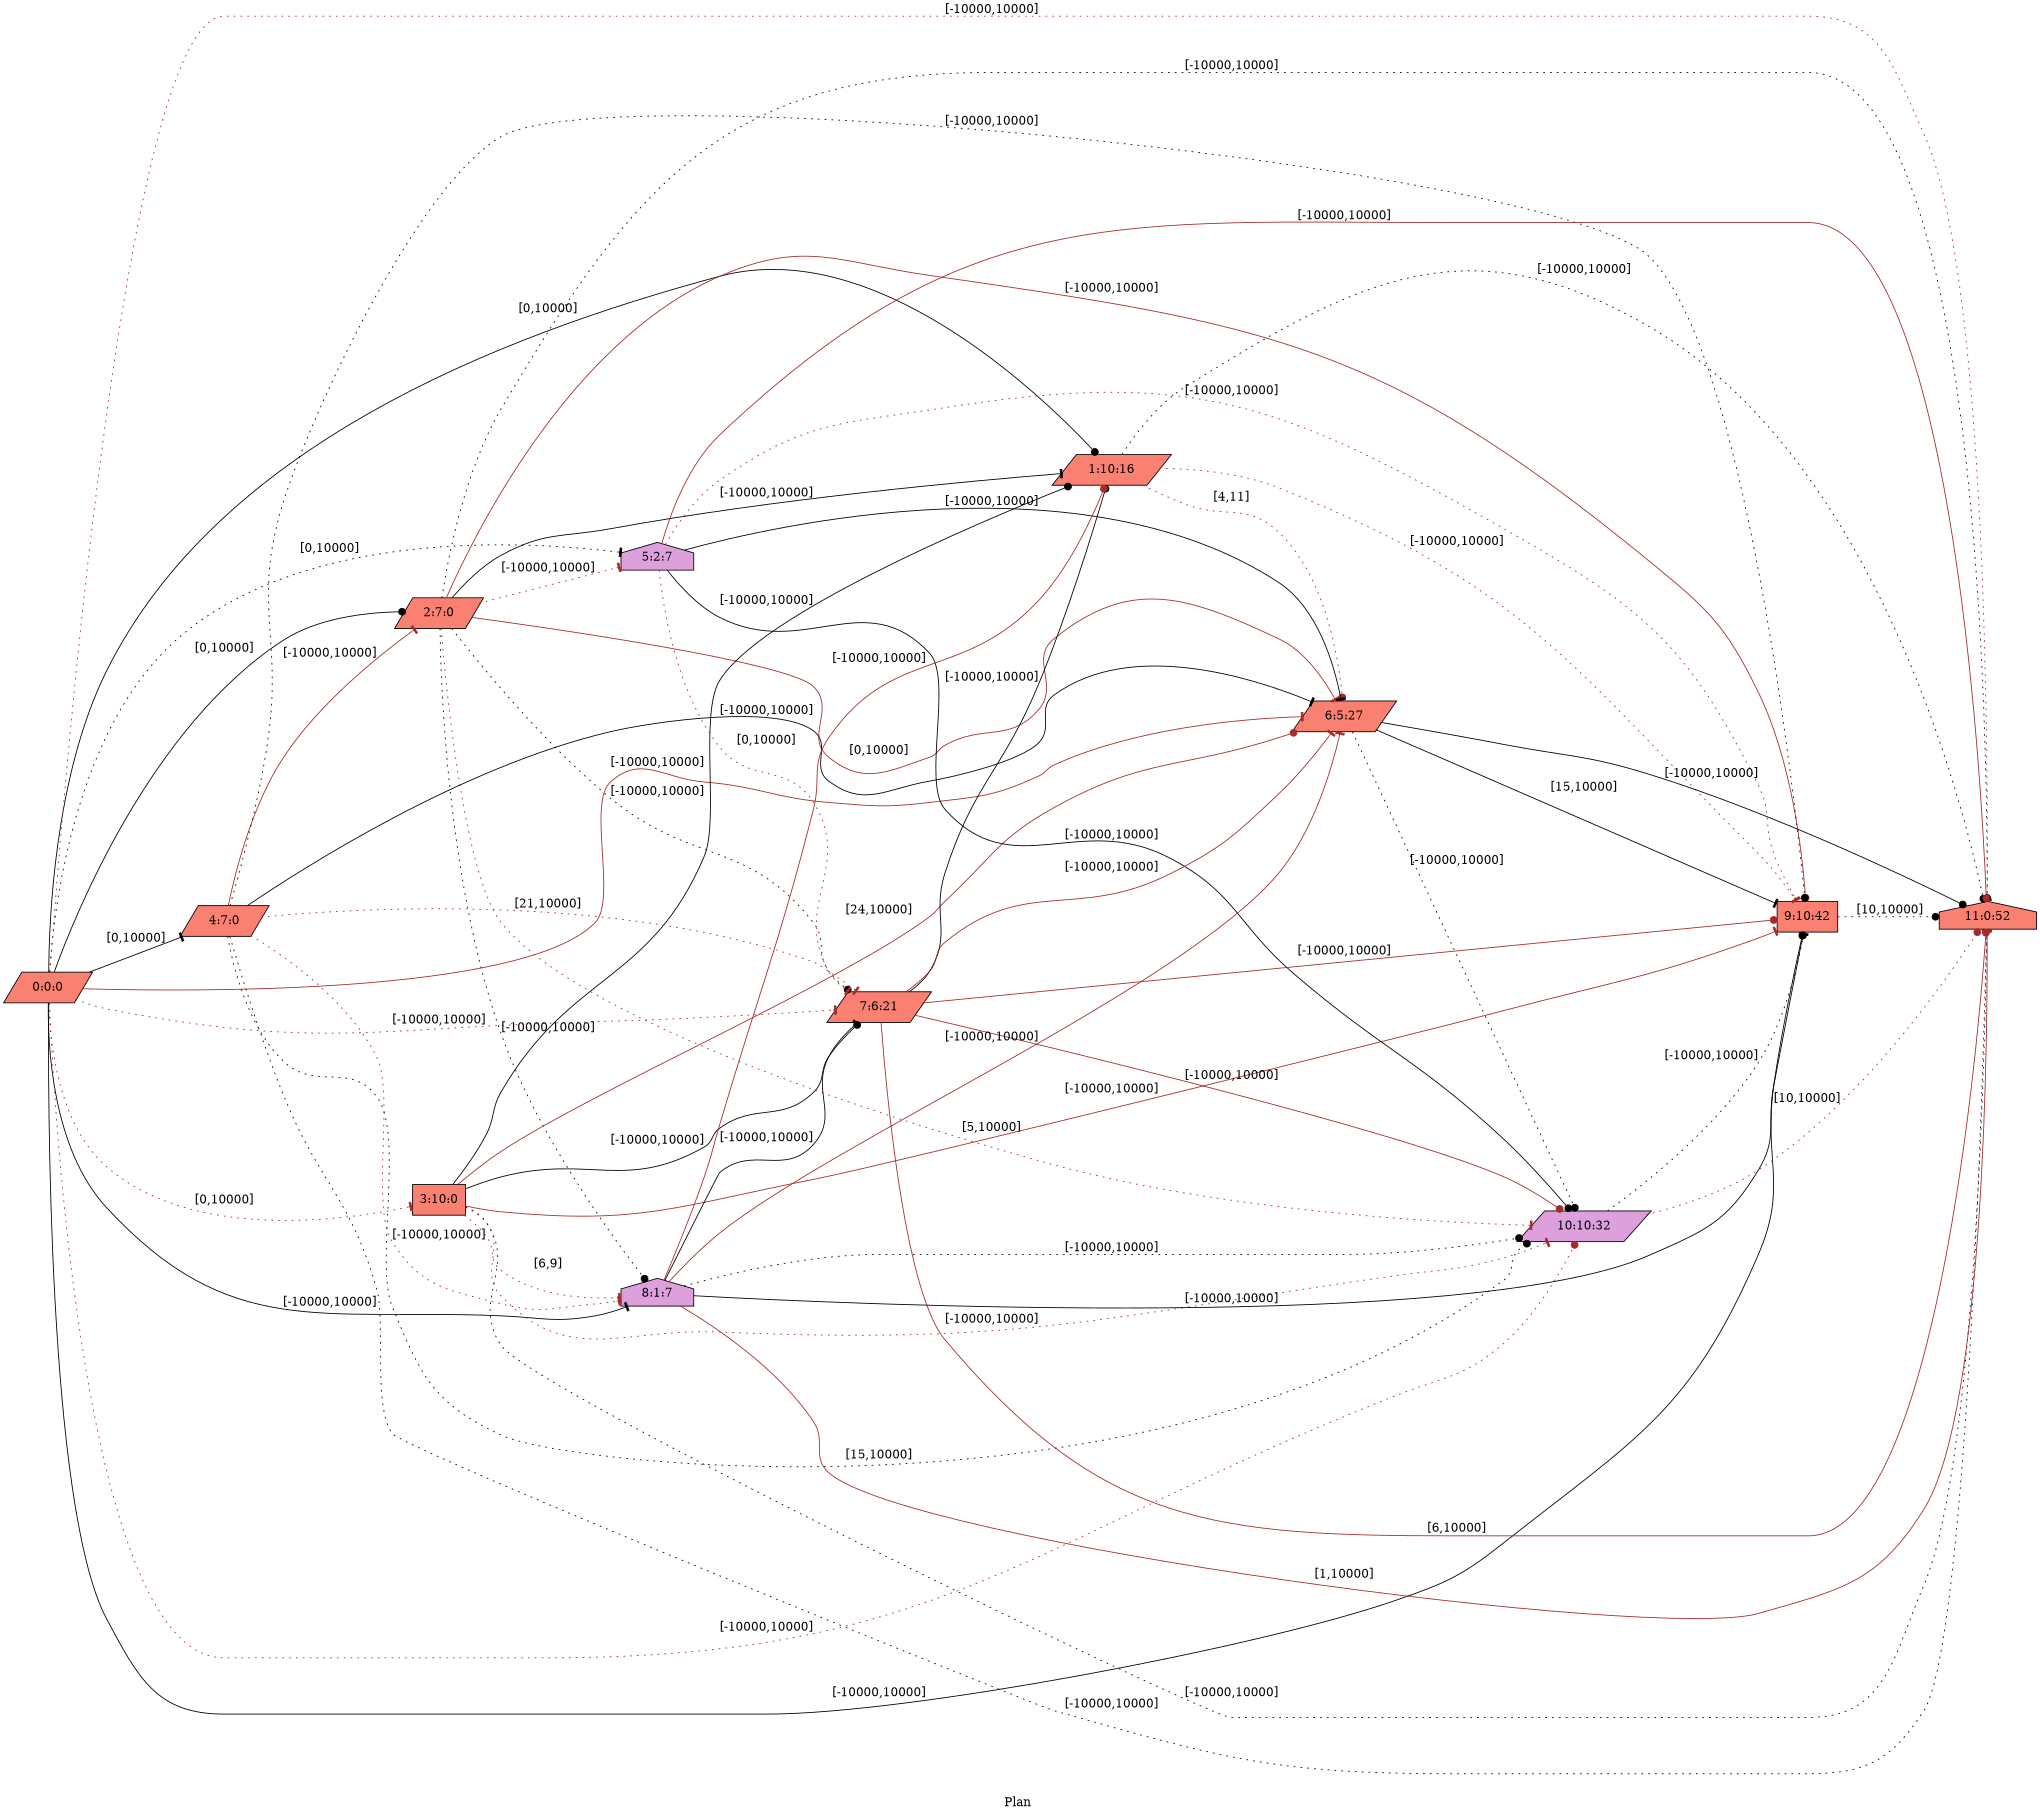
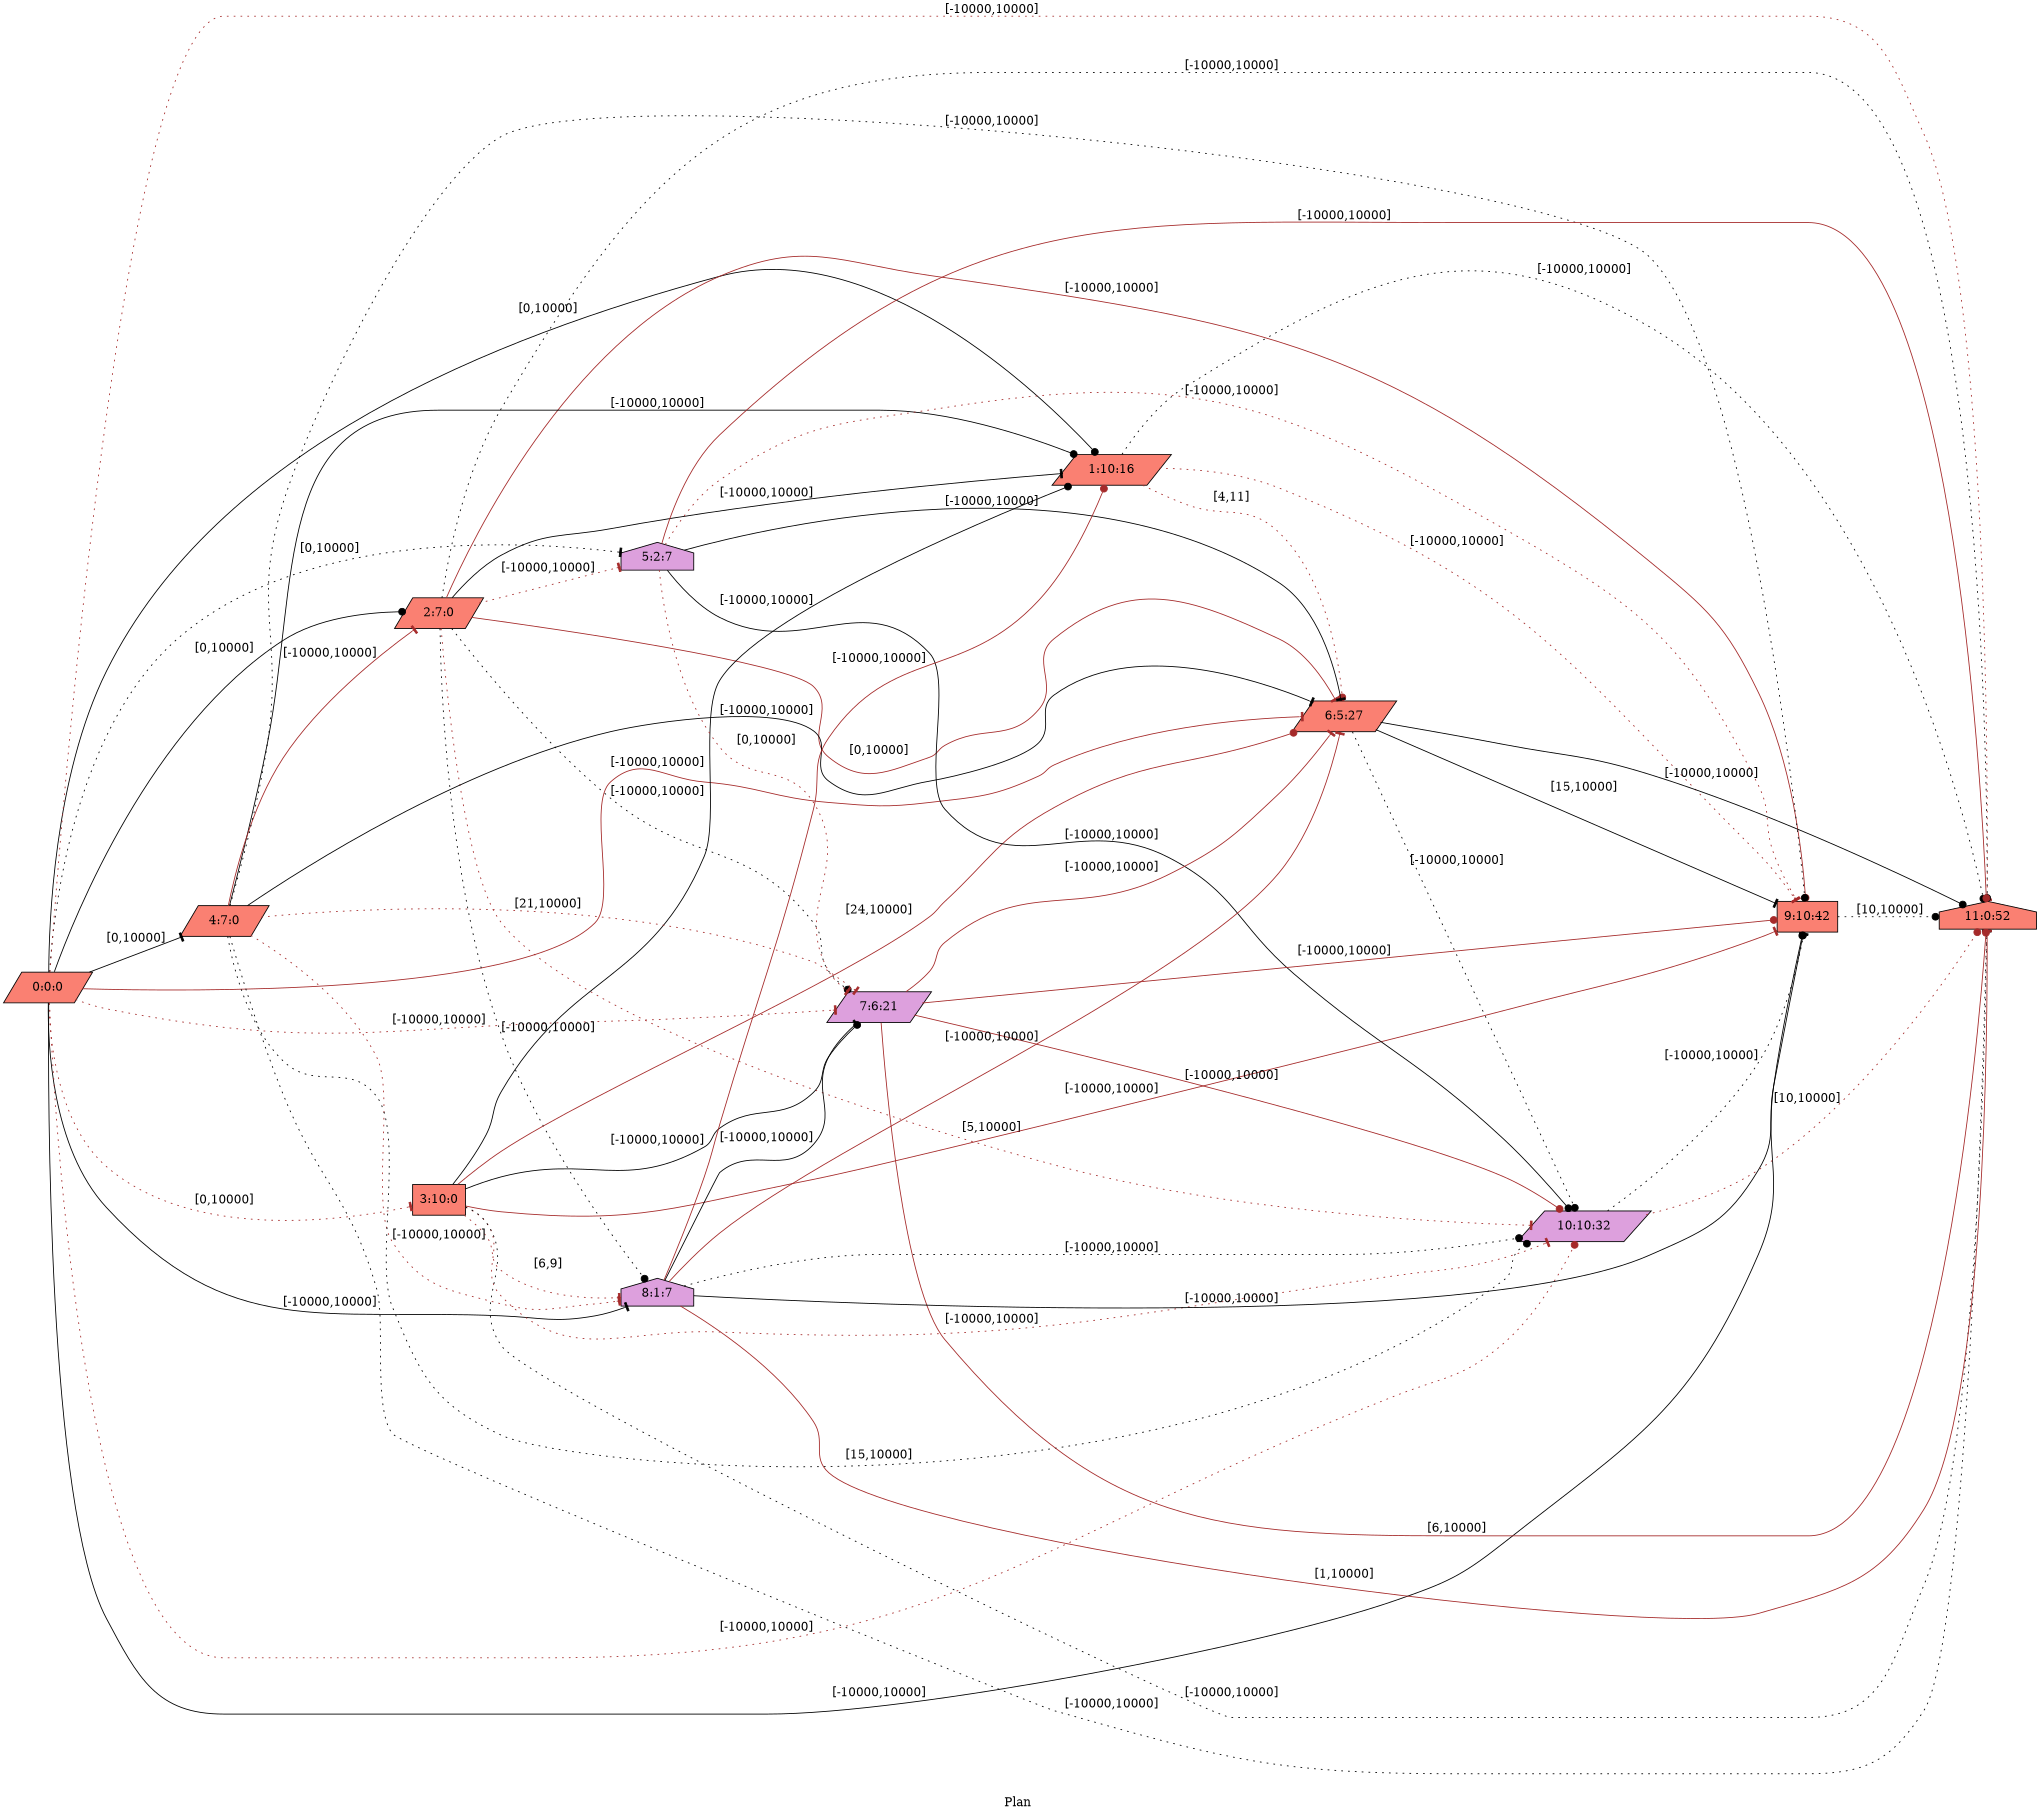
edge "7:6:21" -> "1:10:16": now "4:7:0" -> "1:10:16"
node "7:6:21": fillcolor salmon -> plum
